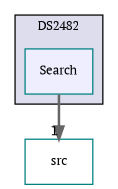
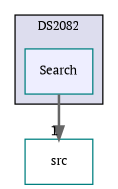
cluster "DS2482": label "DS2482" -> "DS2082"
